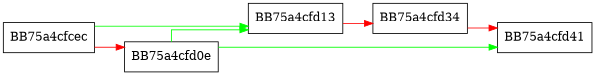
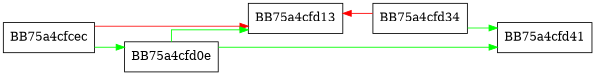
edge "BB75a4cfd13" -> "BB75a4cfd34": reversed
edge "BB75a4cfcec" -> "BB75a4cfd13": color green -> red
edge "BB75a4cfd34" -> "BB75a4cfd41": color red -> green
edge "BB75a4cfcec" -> "BB75a4cfd0e": color red -> green
